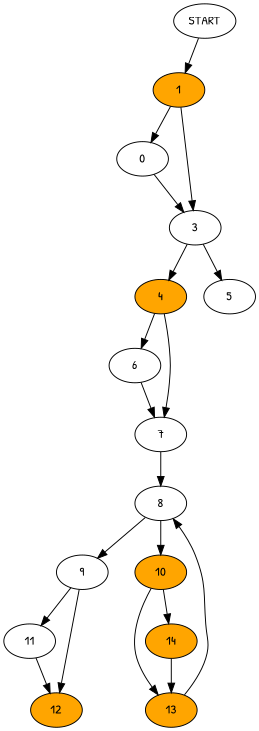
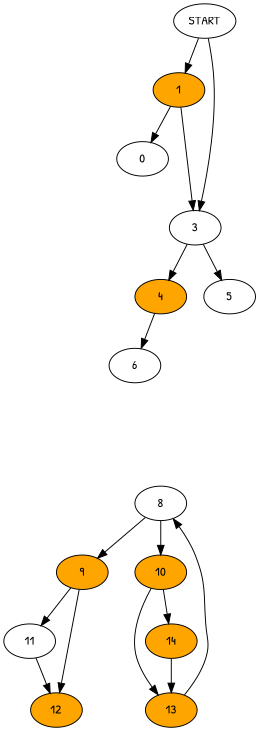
edge "0" -> "3": now "START" -> "3"
node "7": removed
node "9": fillcolor white -> orange
